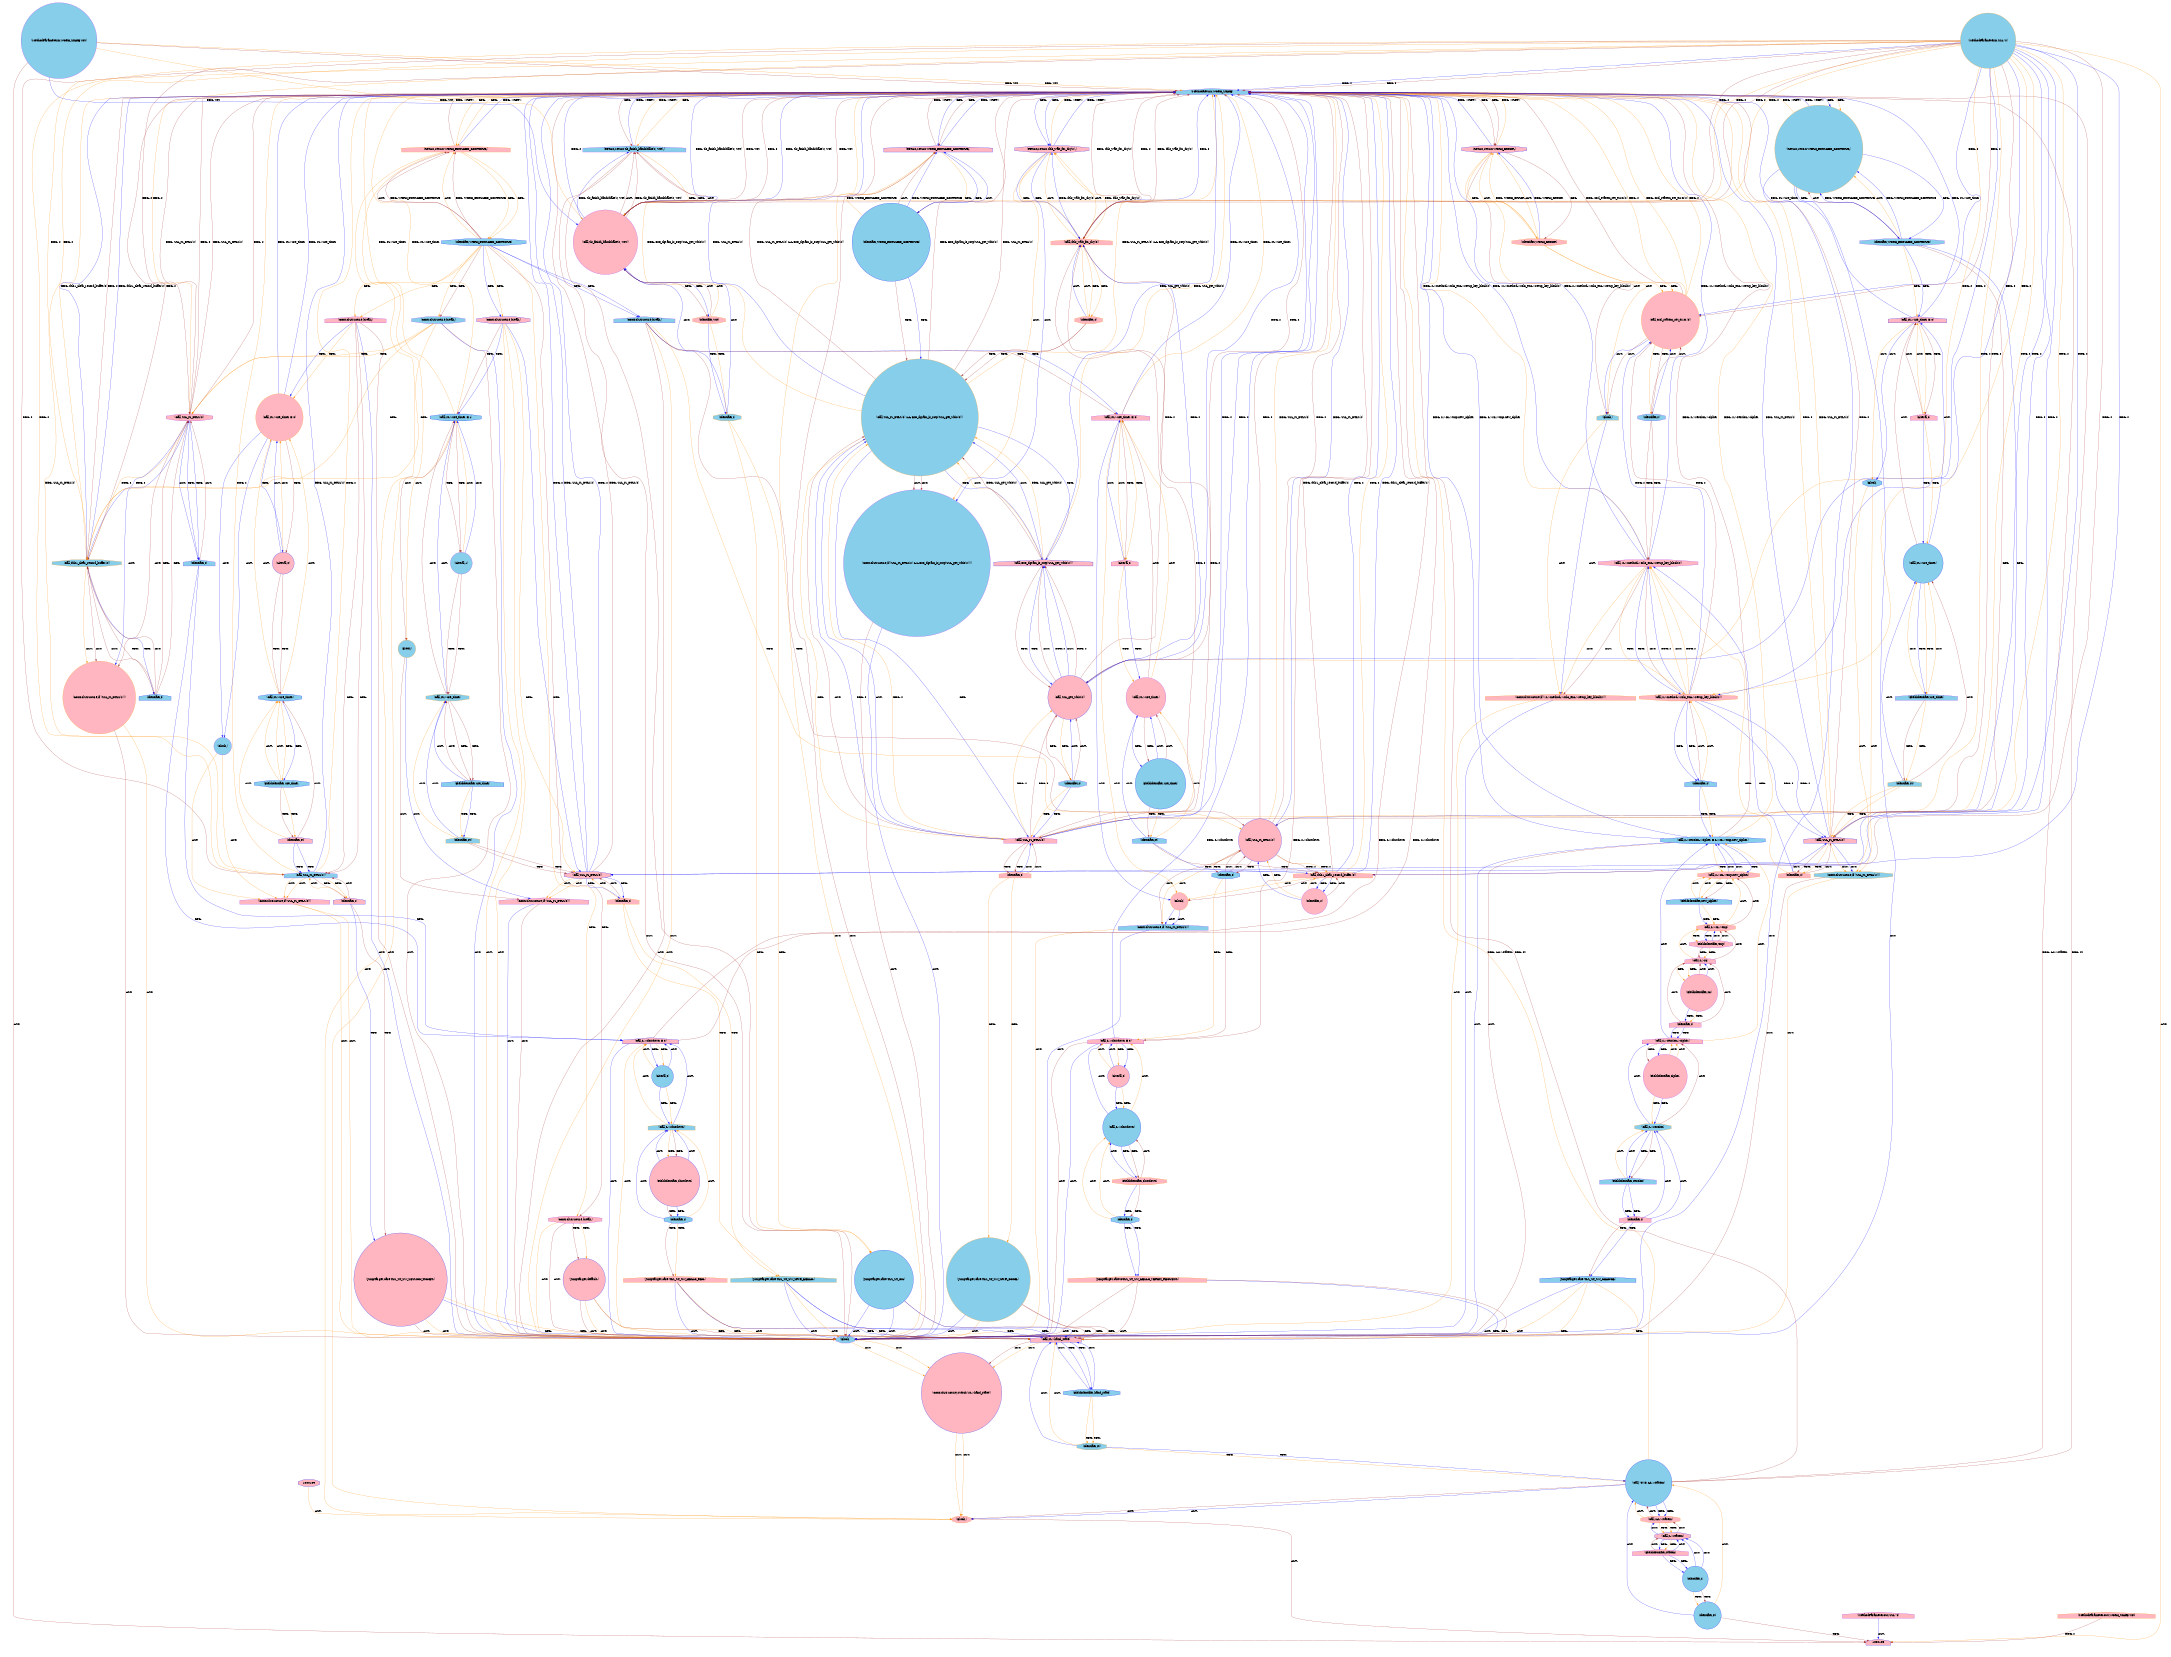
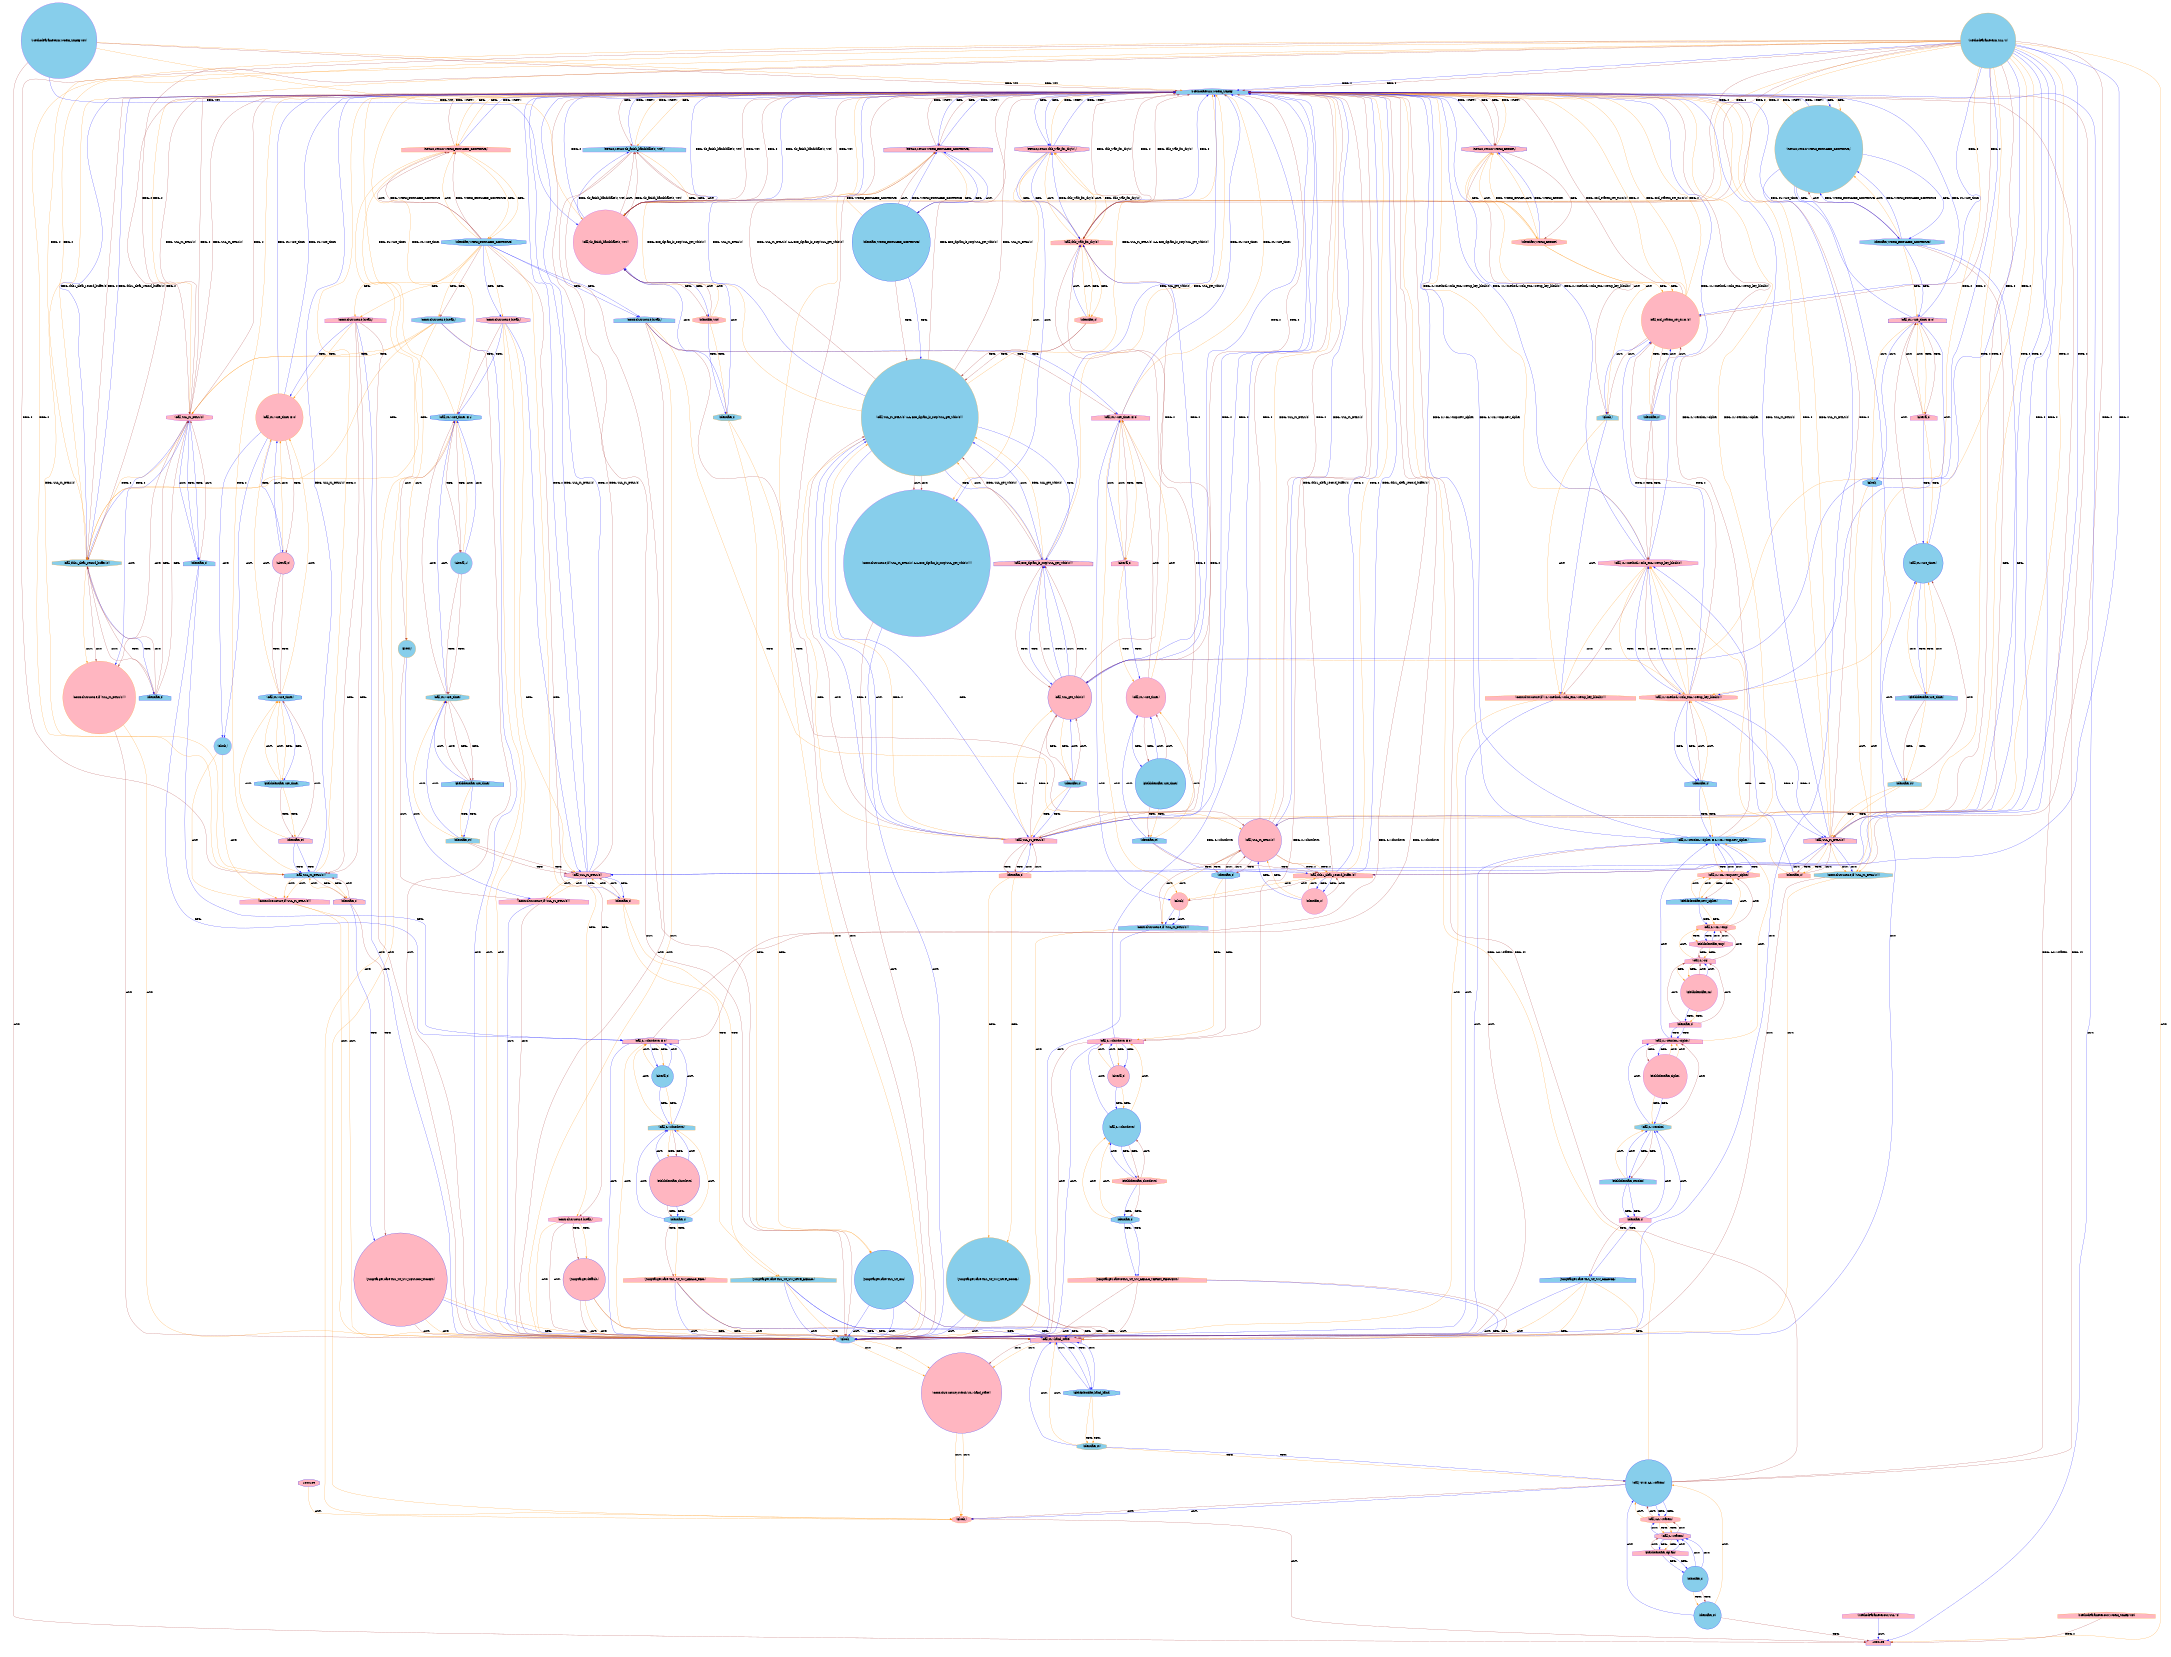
edge "(MethodReturn,WORK_STATE)" -> "1000105": added, label "AST:"
node "(FieldIdentifier,hand_state)": label "(FieldIdentifier,hand_state)" -> "(FieldIdentifier,hand_hand)"
node "(FieldIdentifier,statem)": label "(FieldIdentifier,statem)" -> "(FieldIdentifier,dgram)"
